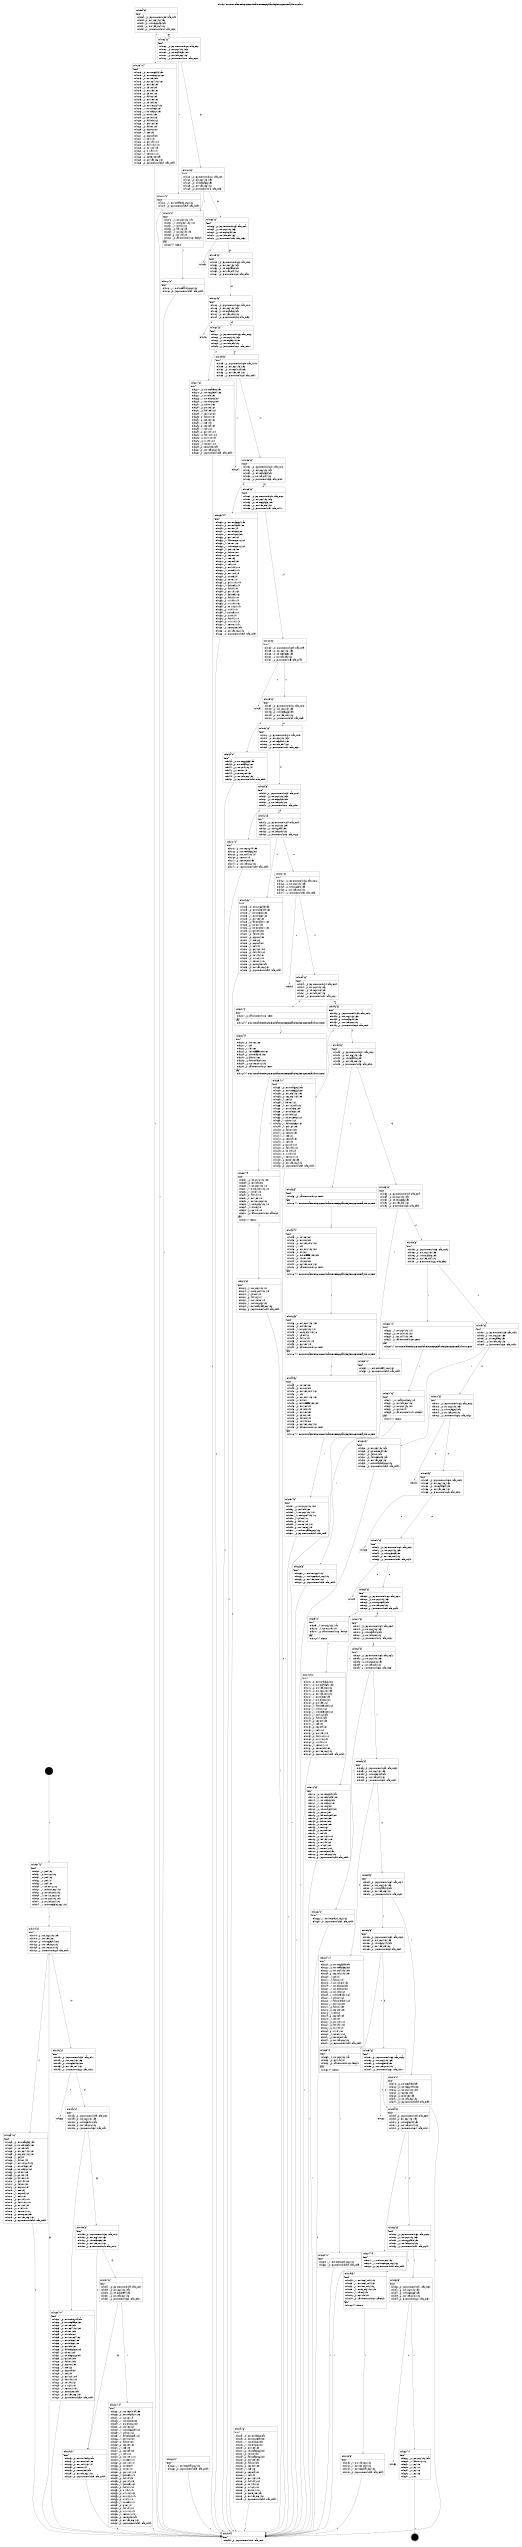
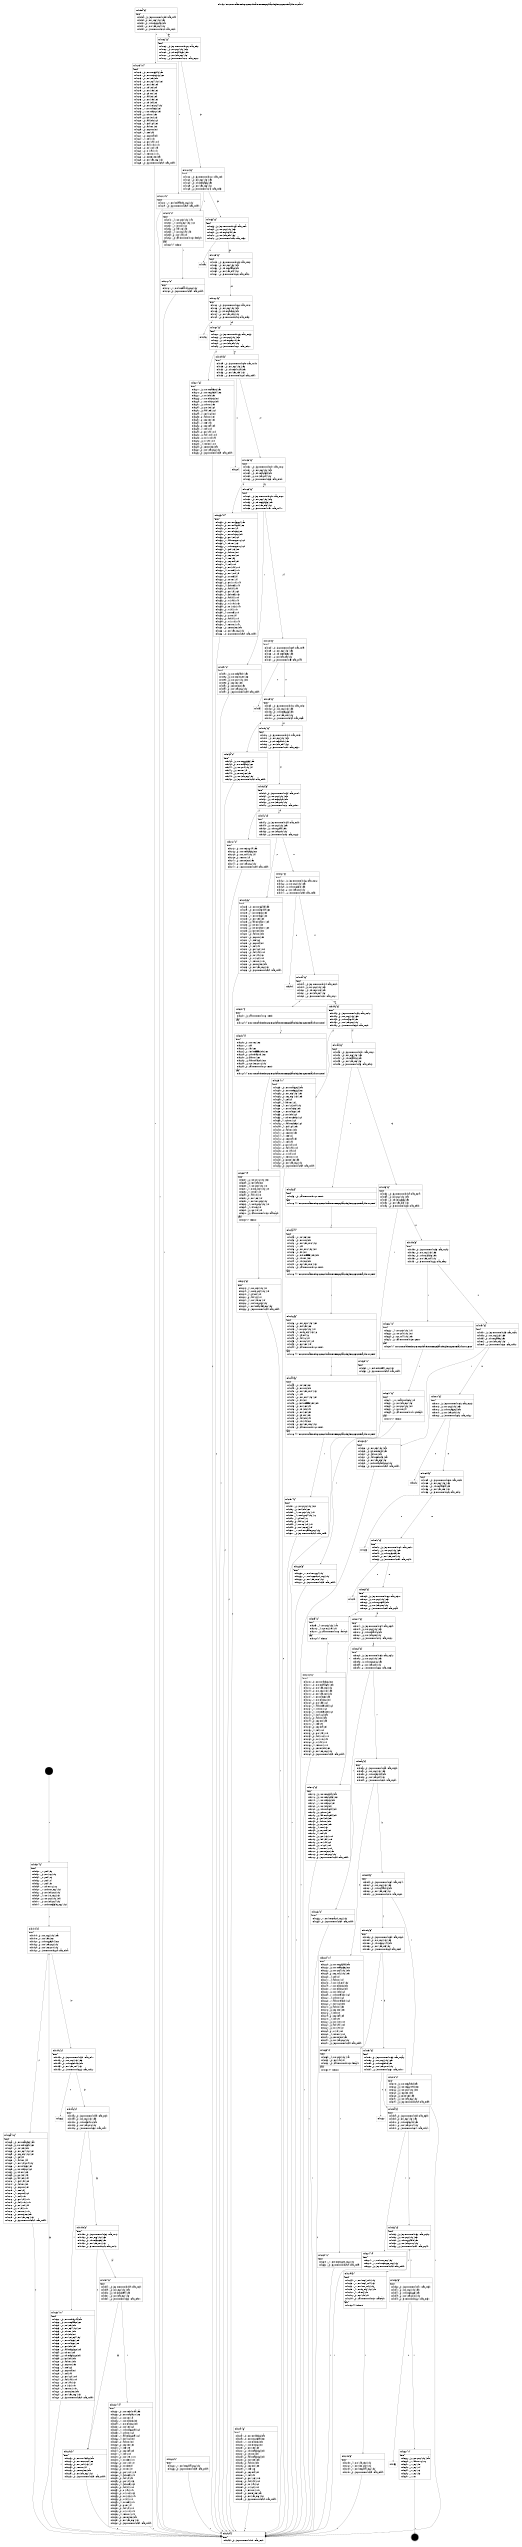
node "0x401f91 [27]": added
edge "0x401f23 [25]" -> "0x401f3c [25]": reversed
